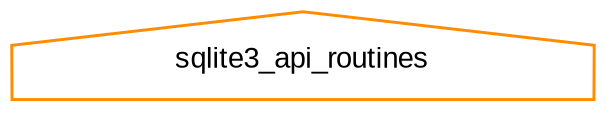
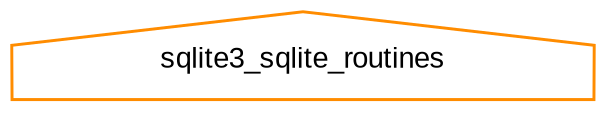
node "sqlite3_api_routines": label "sqlite3_api_routines" -> "sqlite3_sqlite_routines"
